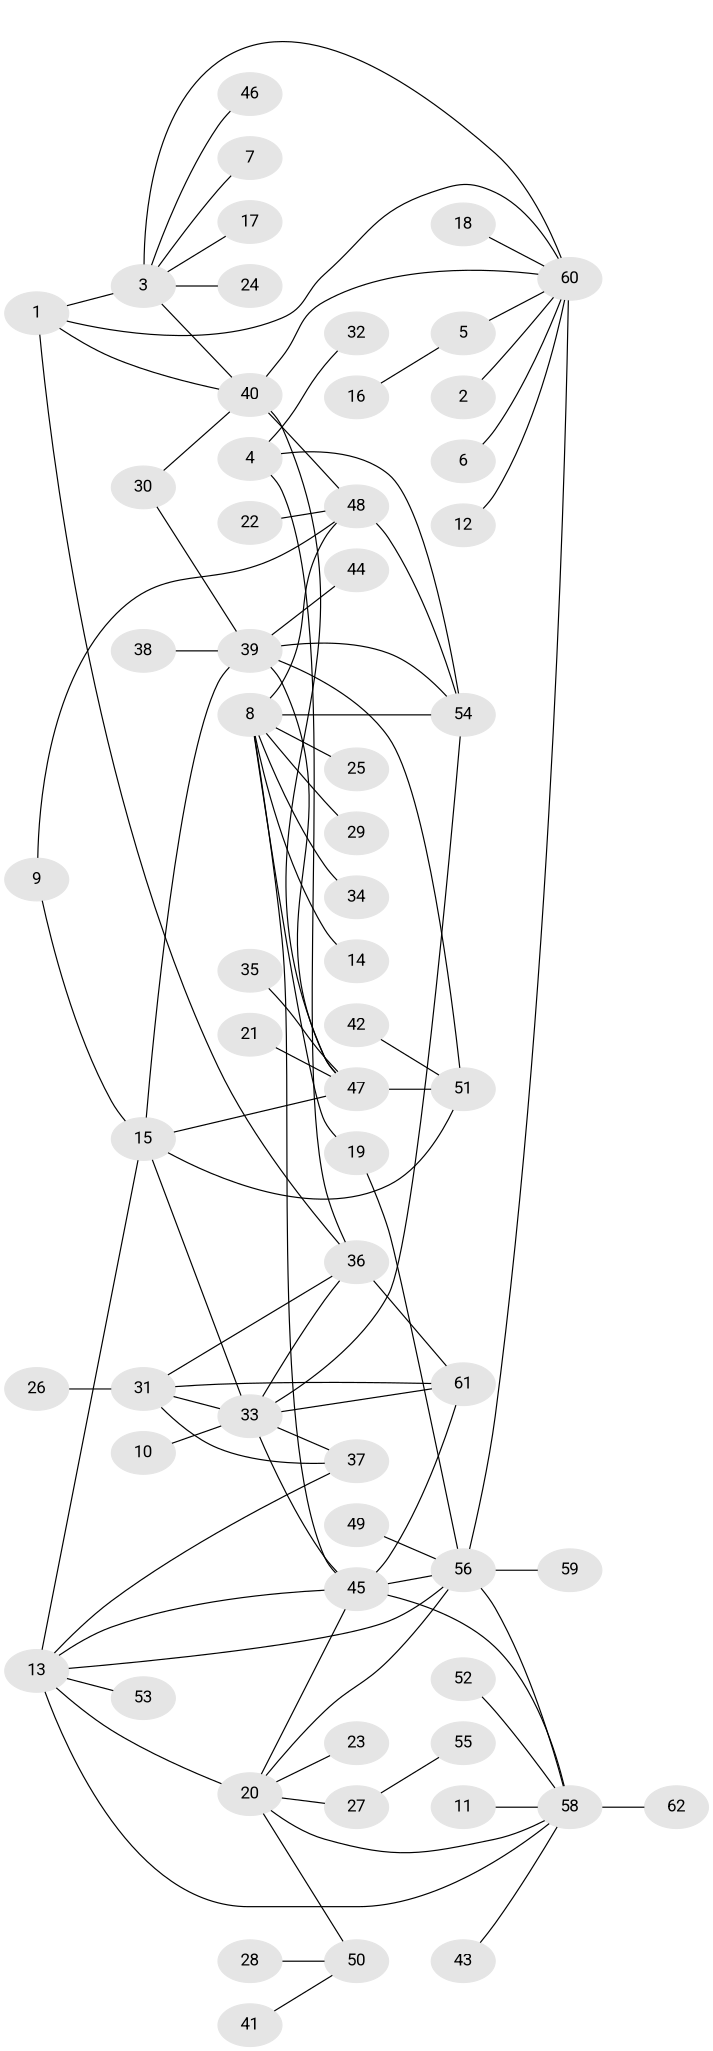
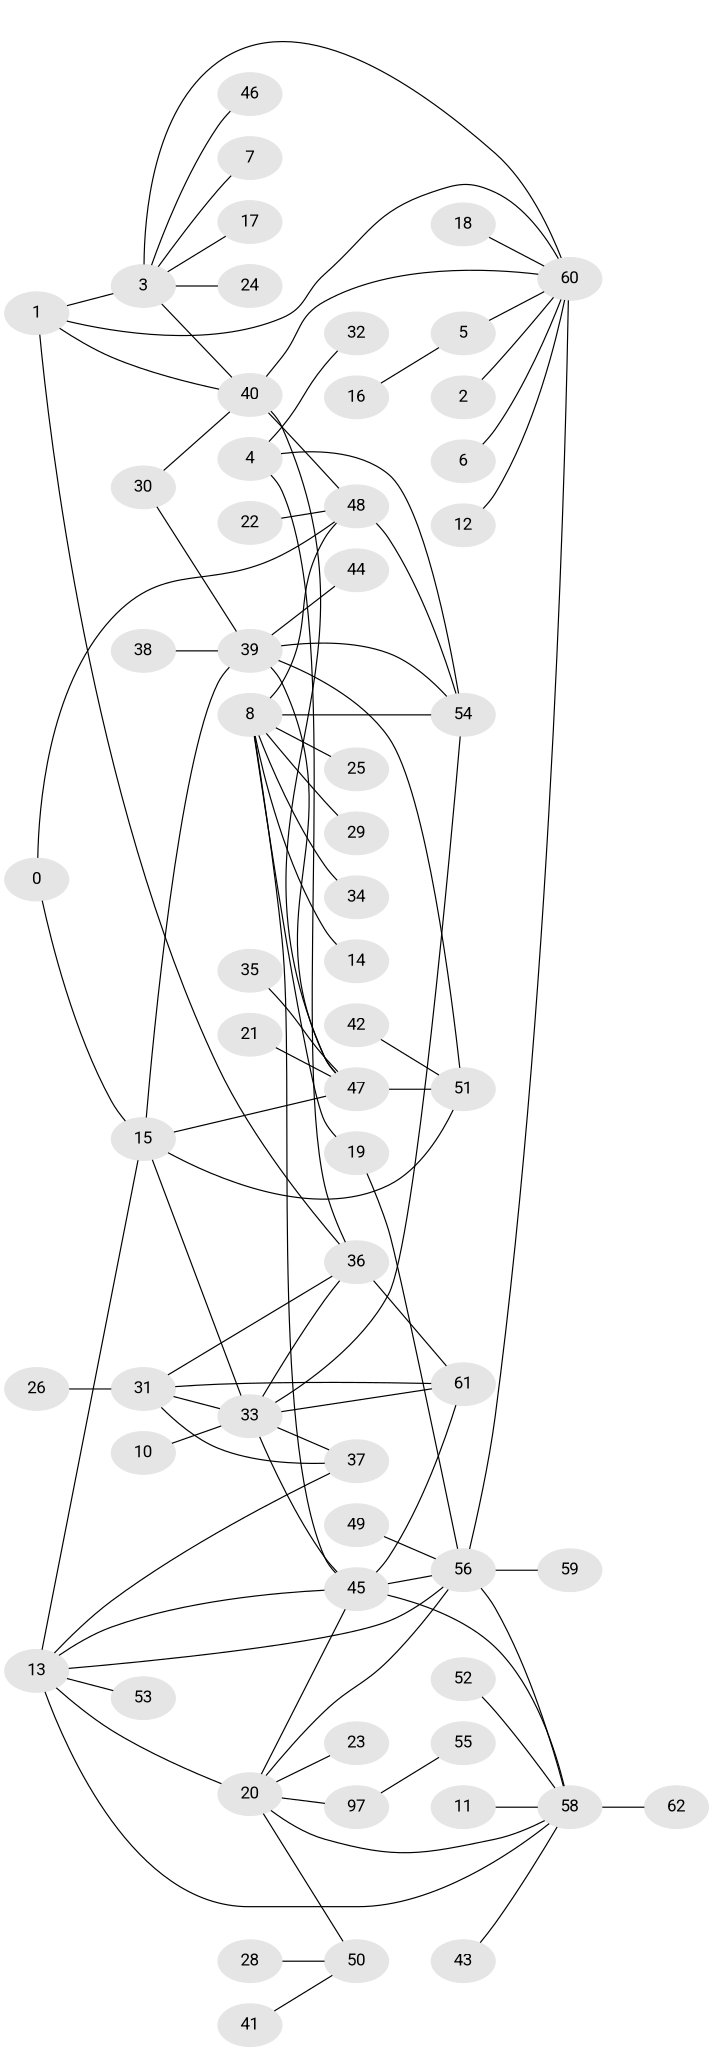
node "9": label "9" -> "0"
node "27": label "27" -> "97"
